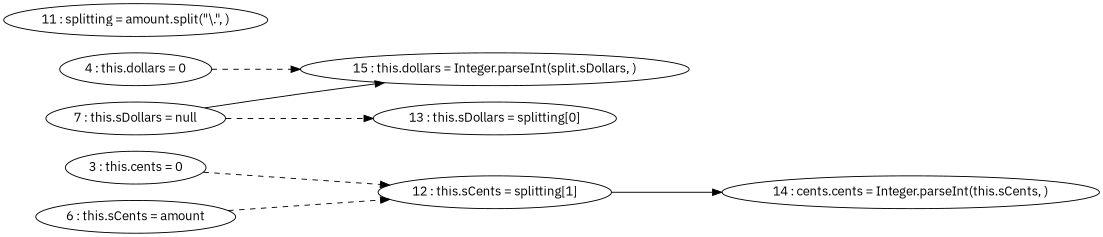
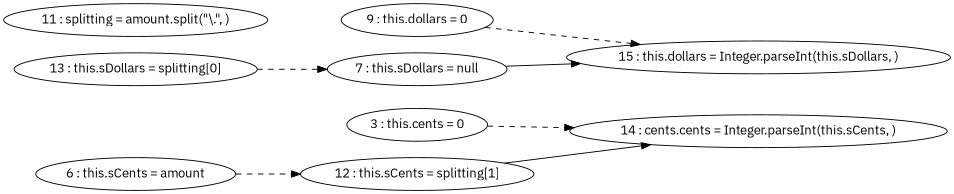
node "4 : this.dollars = 0": label "4 : this.dollars = 0" -> "9 : this.dollars = 0"
node "15 : this.dollars = Integer.parseInt(split.sDollars, )": label "15 : this.dollars = Integer.parseInt(split.sDollars, )" -> "15 : this.dollars = Integer.parseInt(this.sDollars, )"
edge "7 : this.sDollars = null" -> "13 : this.sDollars = splitting[0]": reversed
edge "3 : this.cents = 0" -> "12 : this.sCents = splitting[1]": now "3 : this.cents = 0" -> "14 : cents.cents = Integer.parseInt(this.sCents, )"
